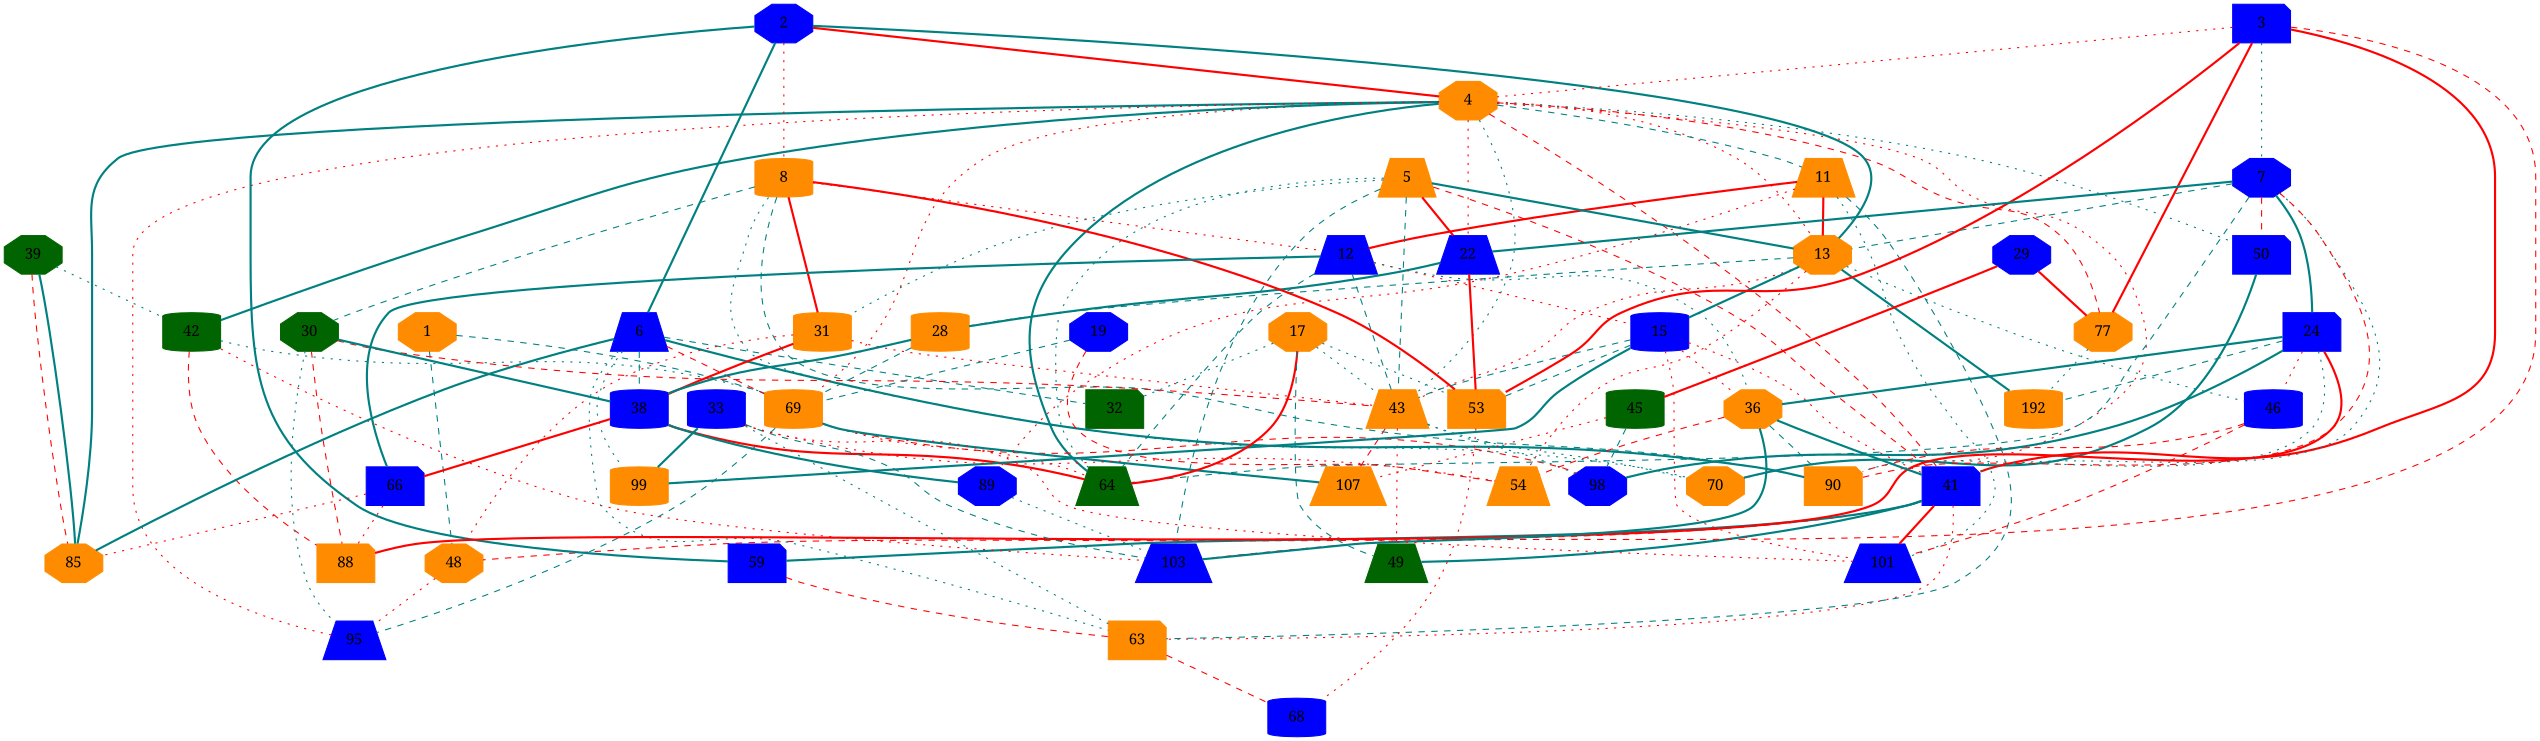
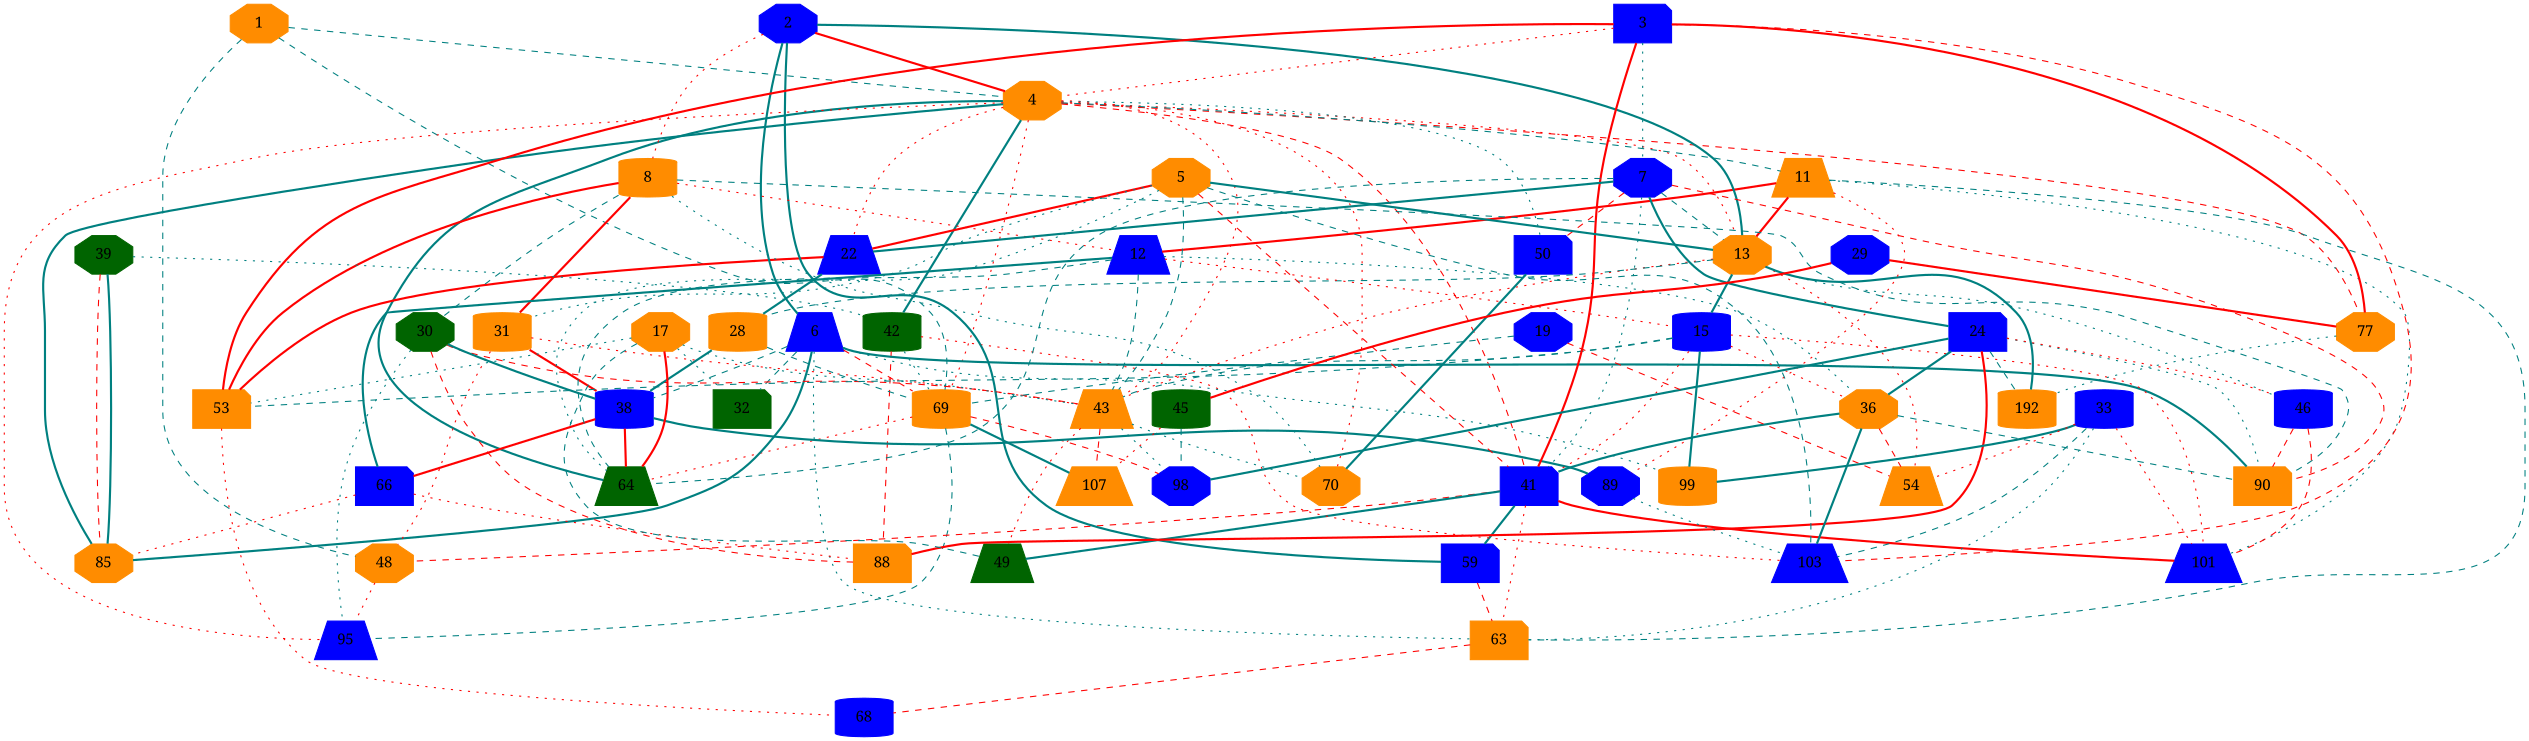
edge "1" -- "4": added
node "5": shape trapezium -> octagon
edge "4" -- "43": color teal -> red
